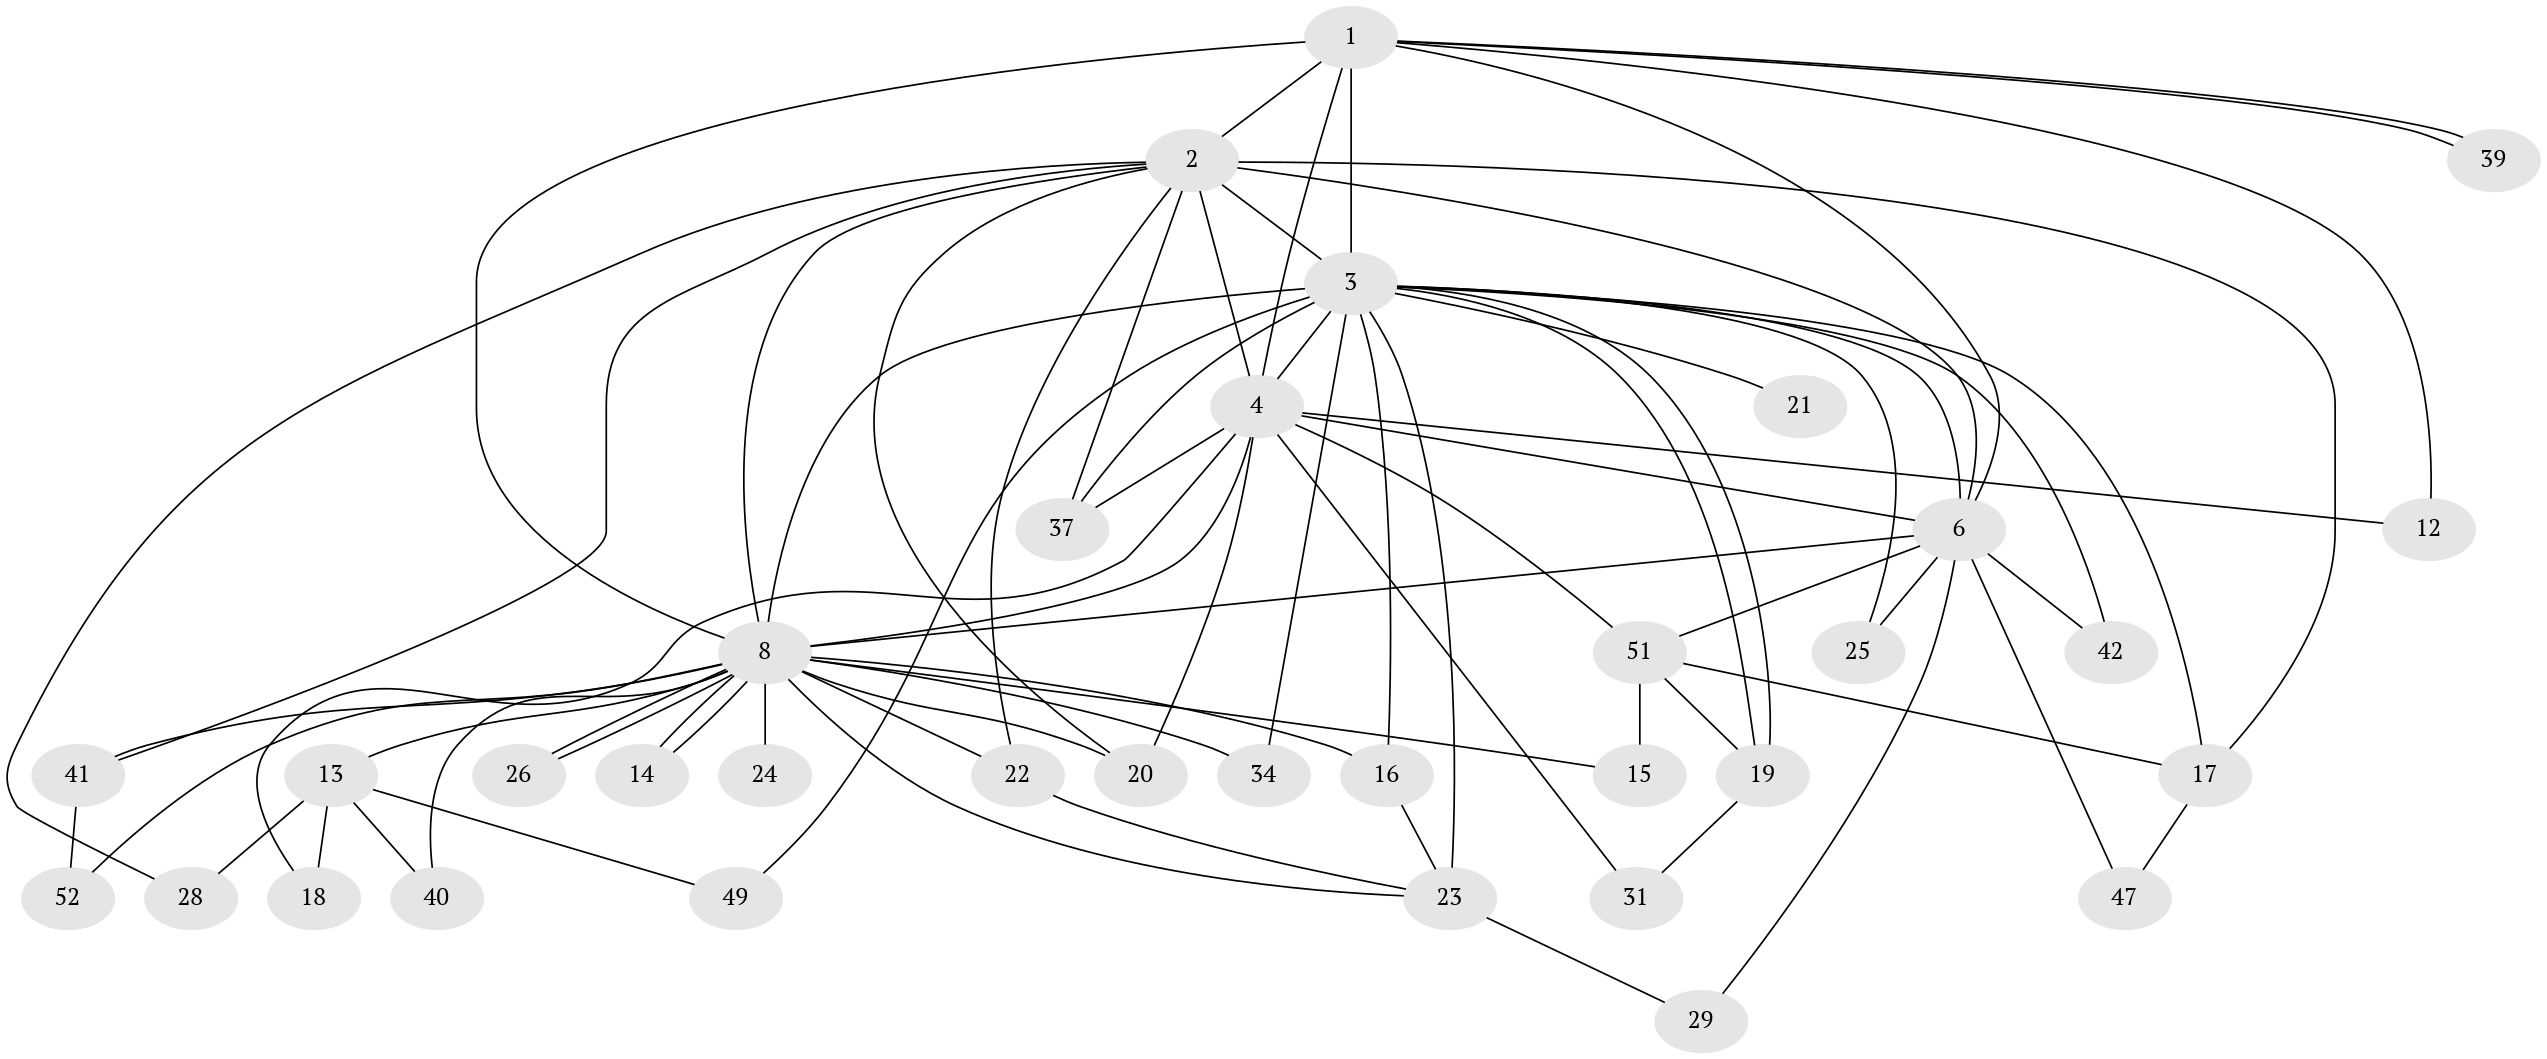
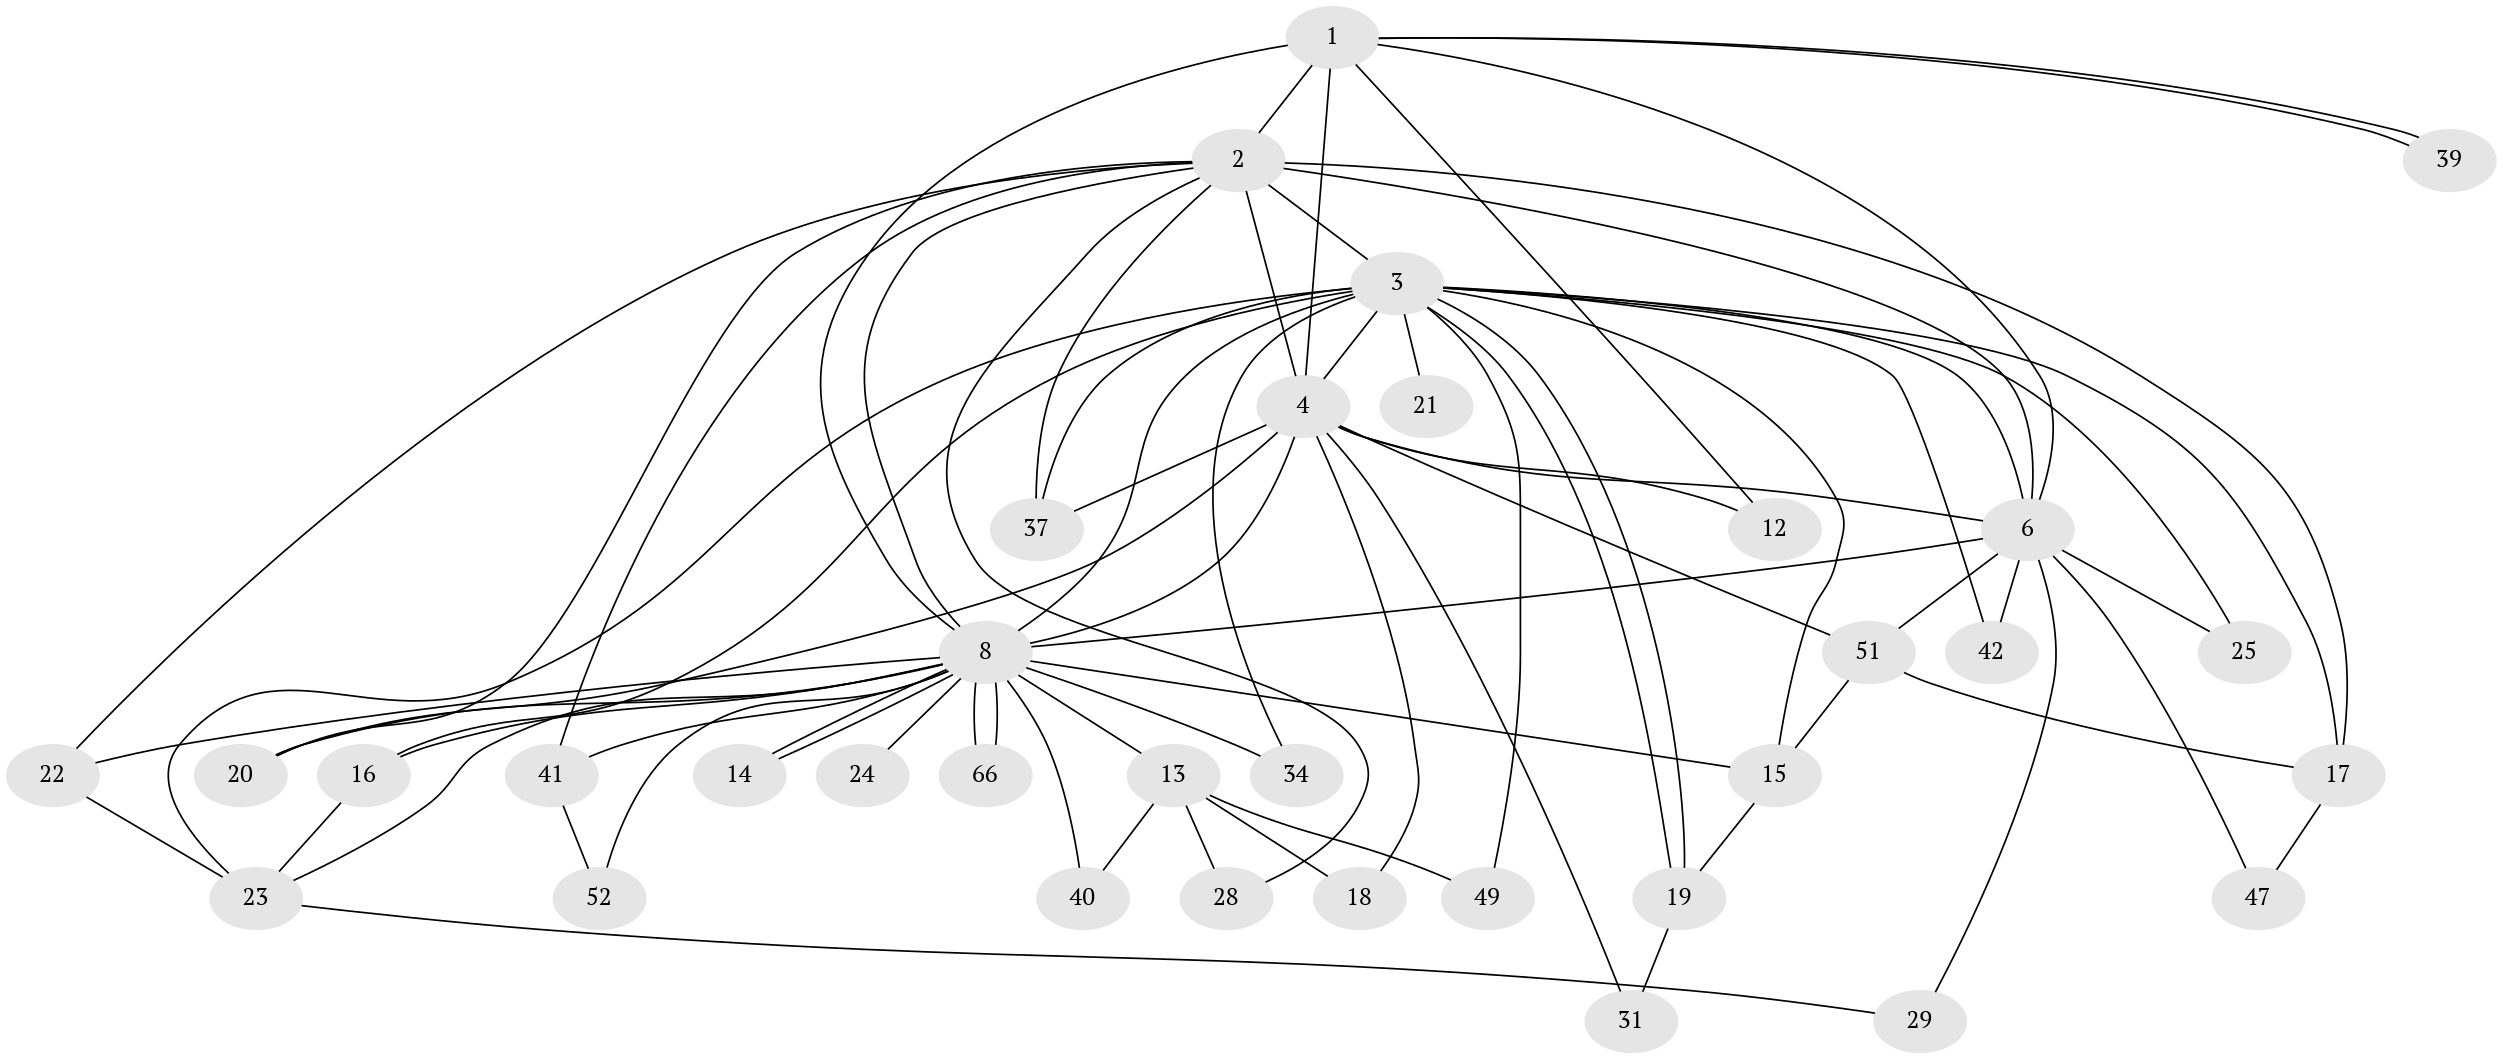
edge "1" -- "3": now "15" -- "3"
edge "51" -- "19": now "15" -- "19"
node "26": label "26" -> "66"
